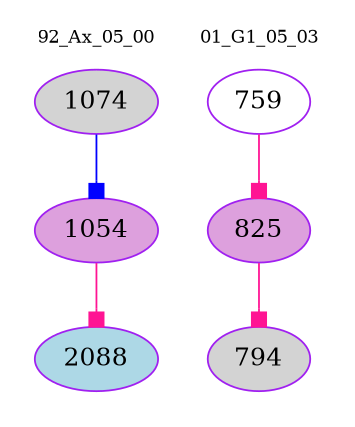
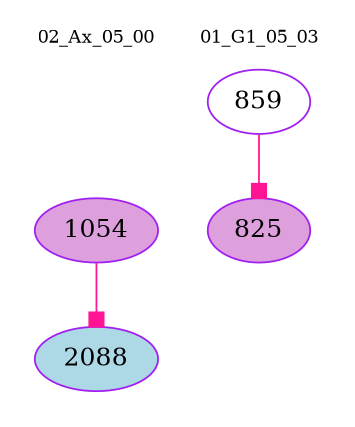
cluster "92_Ax_05_00": label "92_Ax_05_00" -> "02_Ax_05_00"
node "1074": removed
node "759": label "759" -> "859"
node "794": removed
